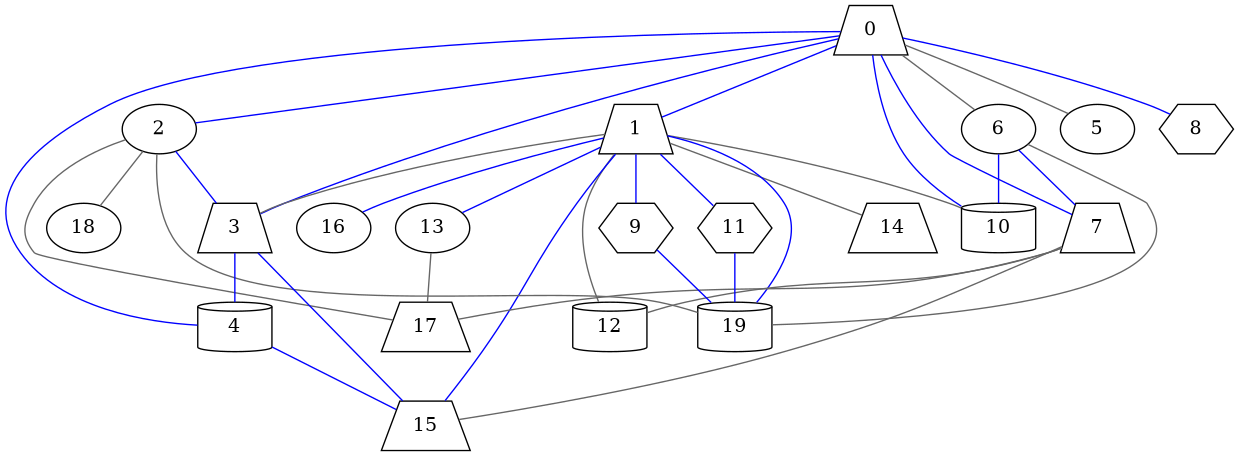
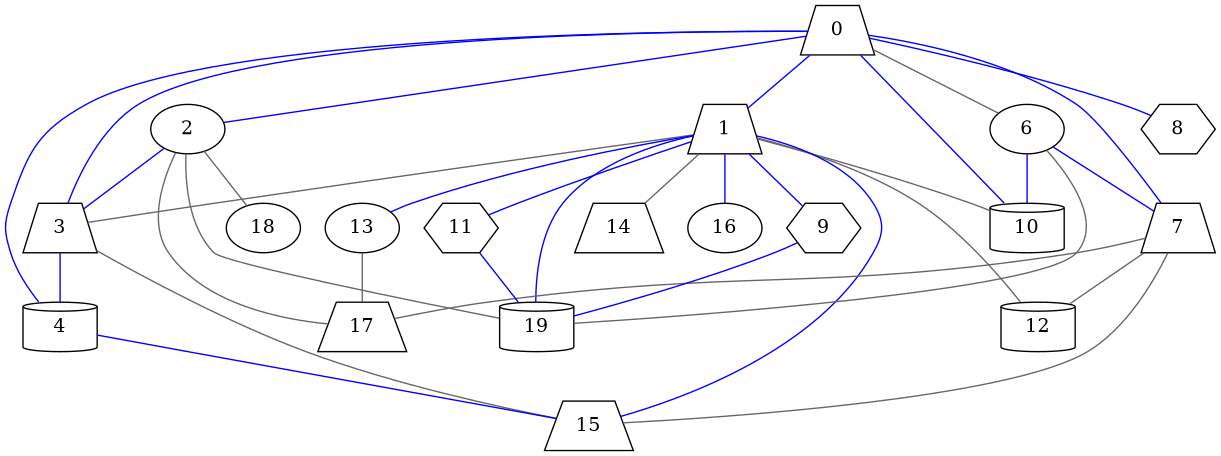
node "5": removed
edge "3" -- "15": color blue -> gray40
